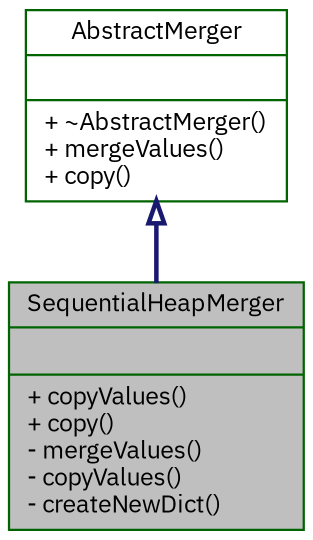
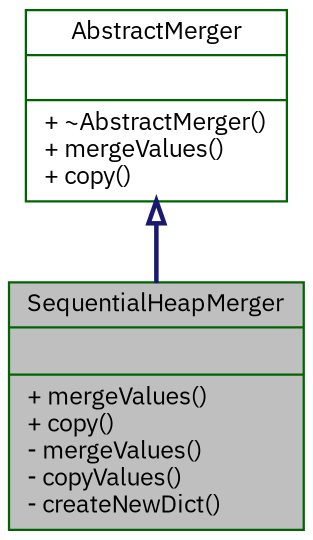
node "SequentialHeapMerger": text "+ copyValues()" -> "+ mergeValues()"
